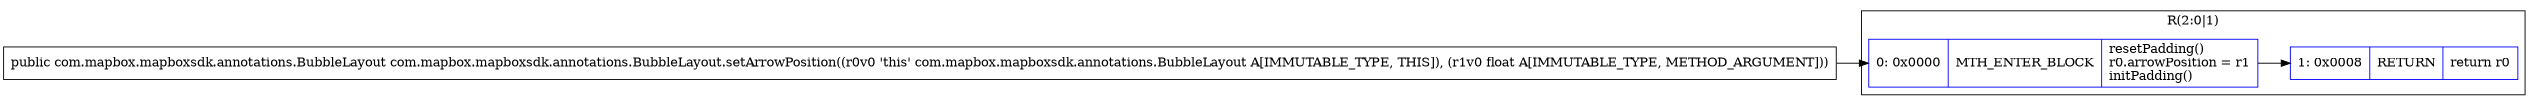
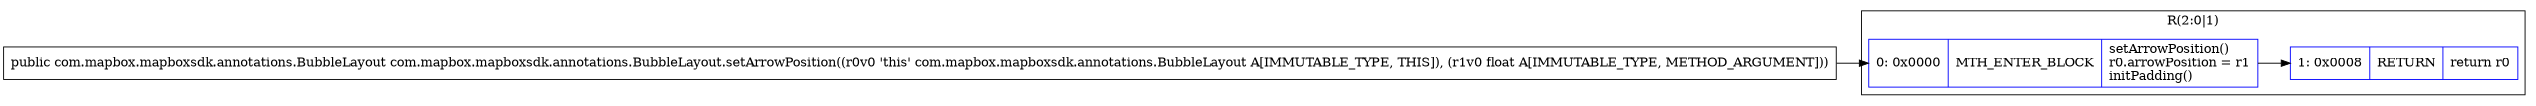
node "0: 0x0000": text "resetPadding()" -> "setArrowPosition()"
